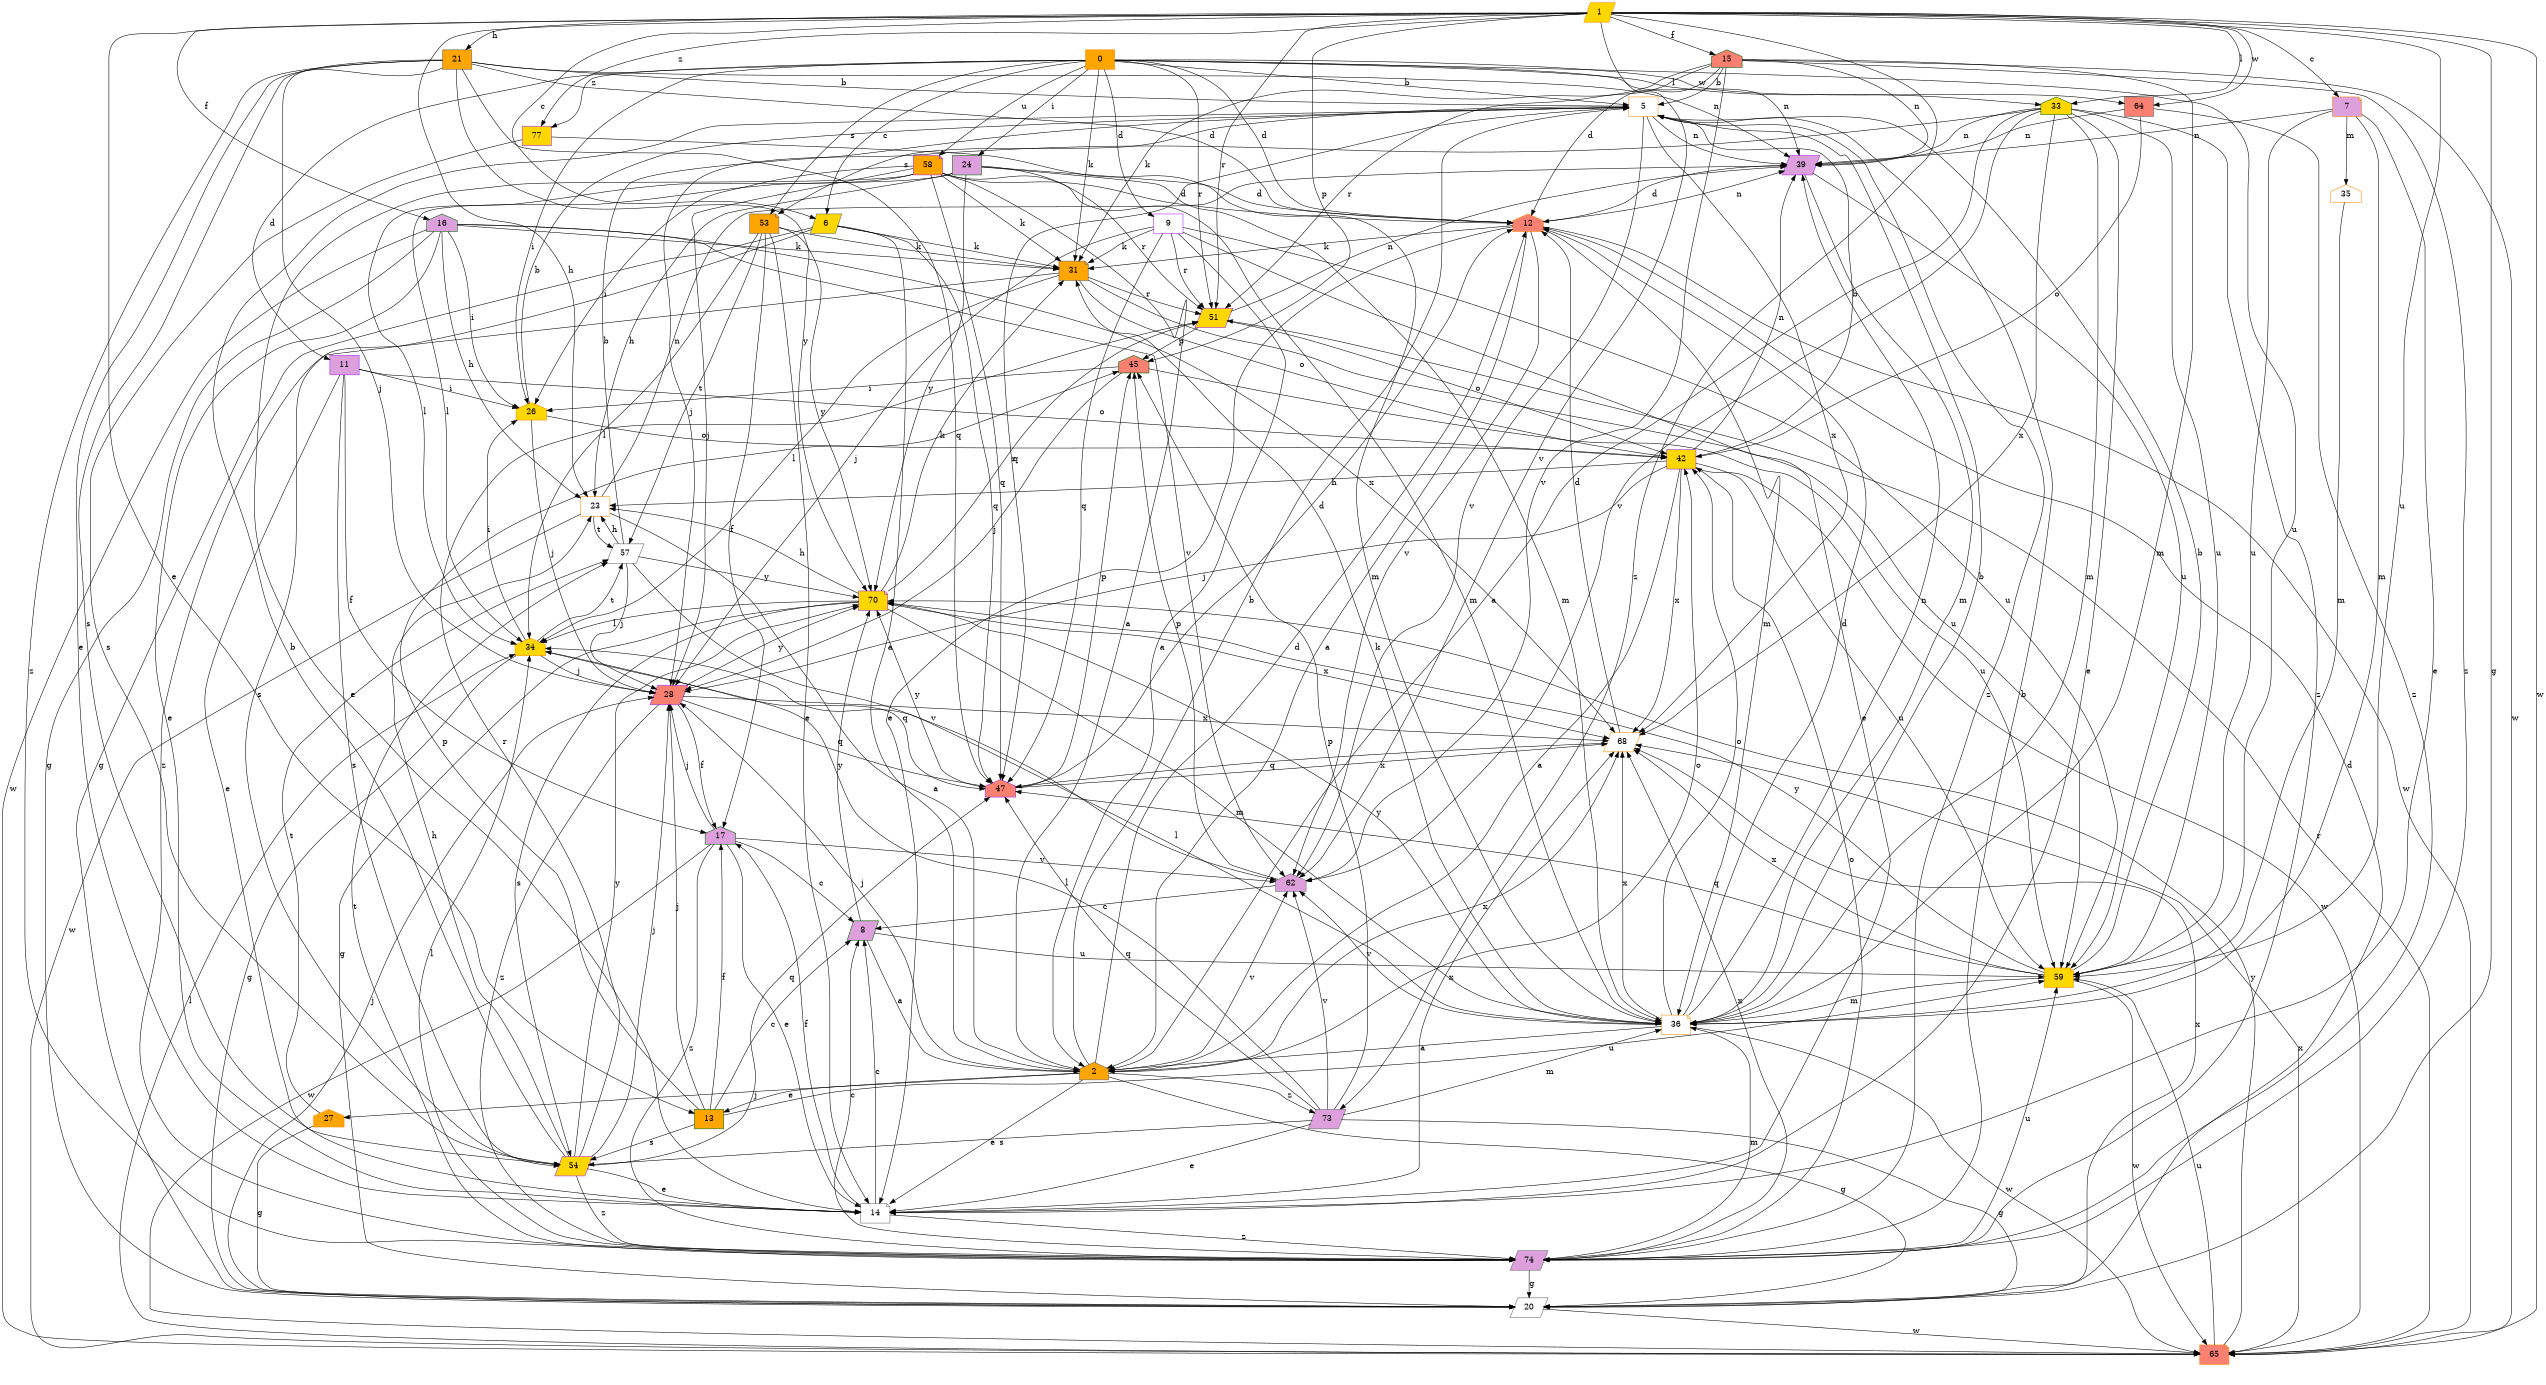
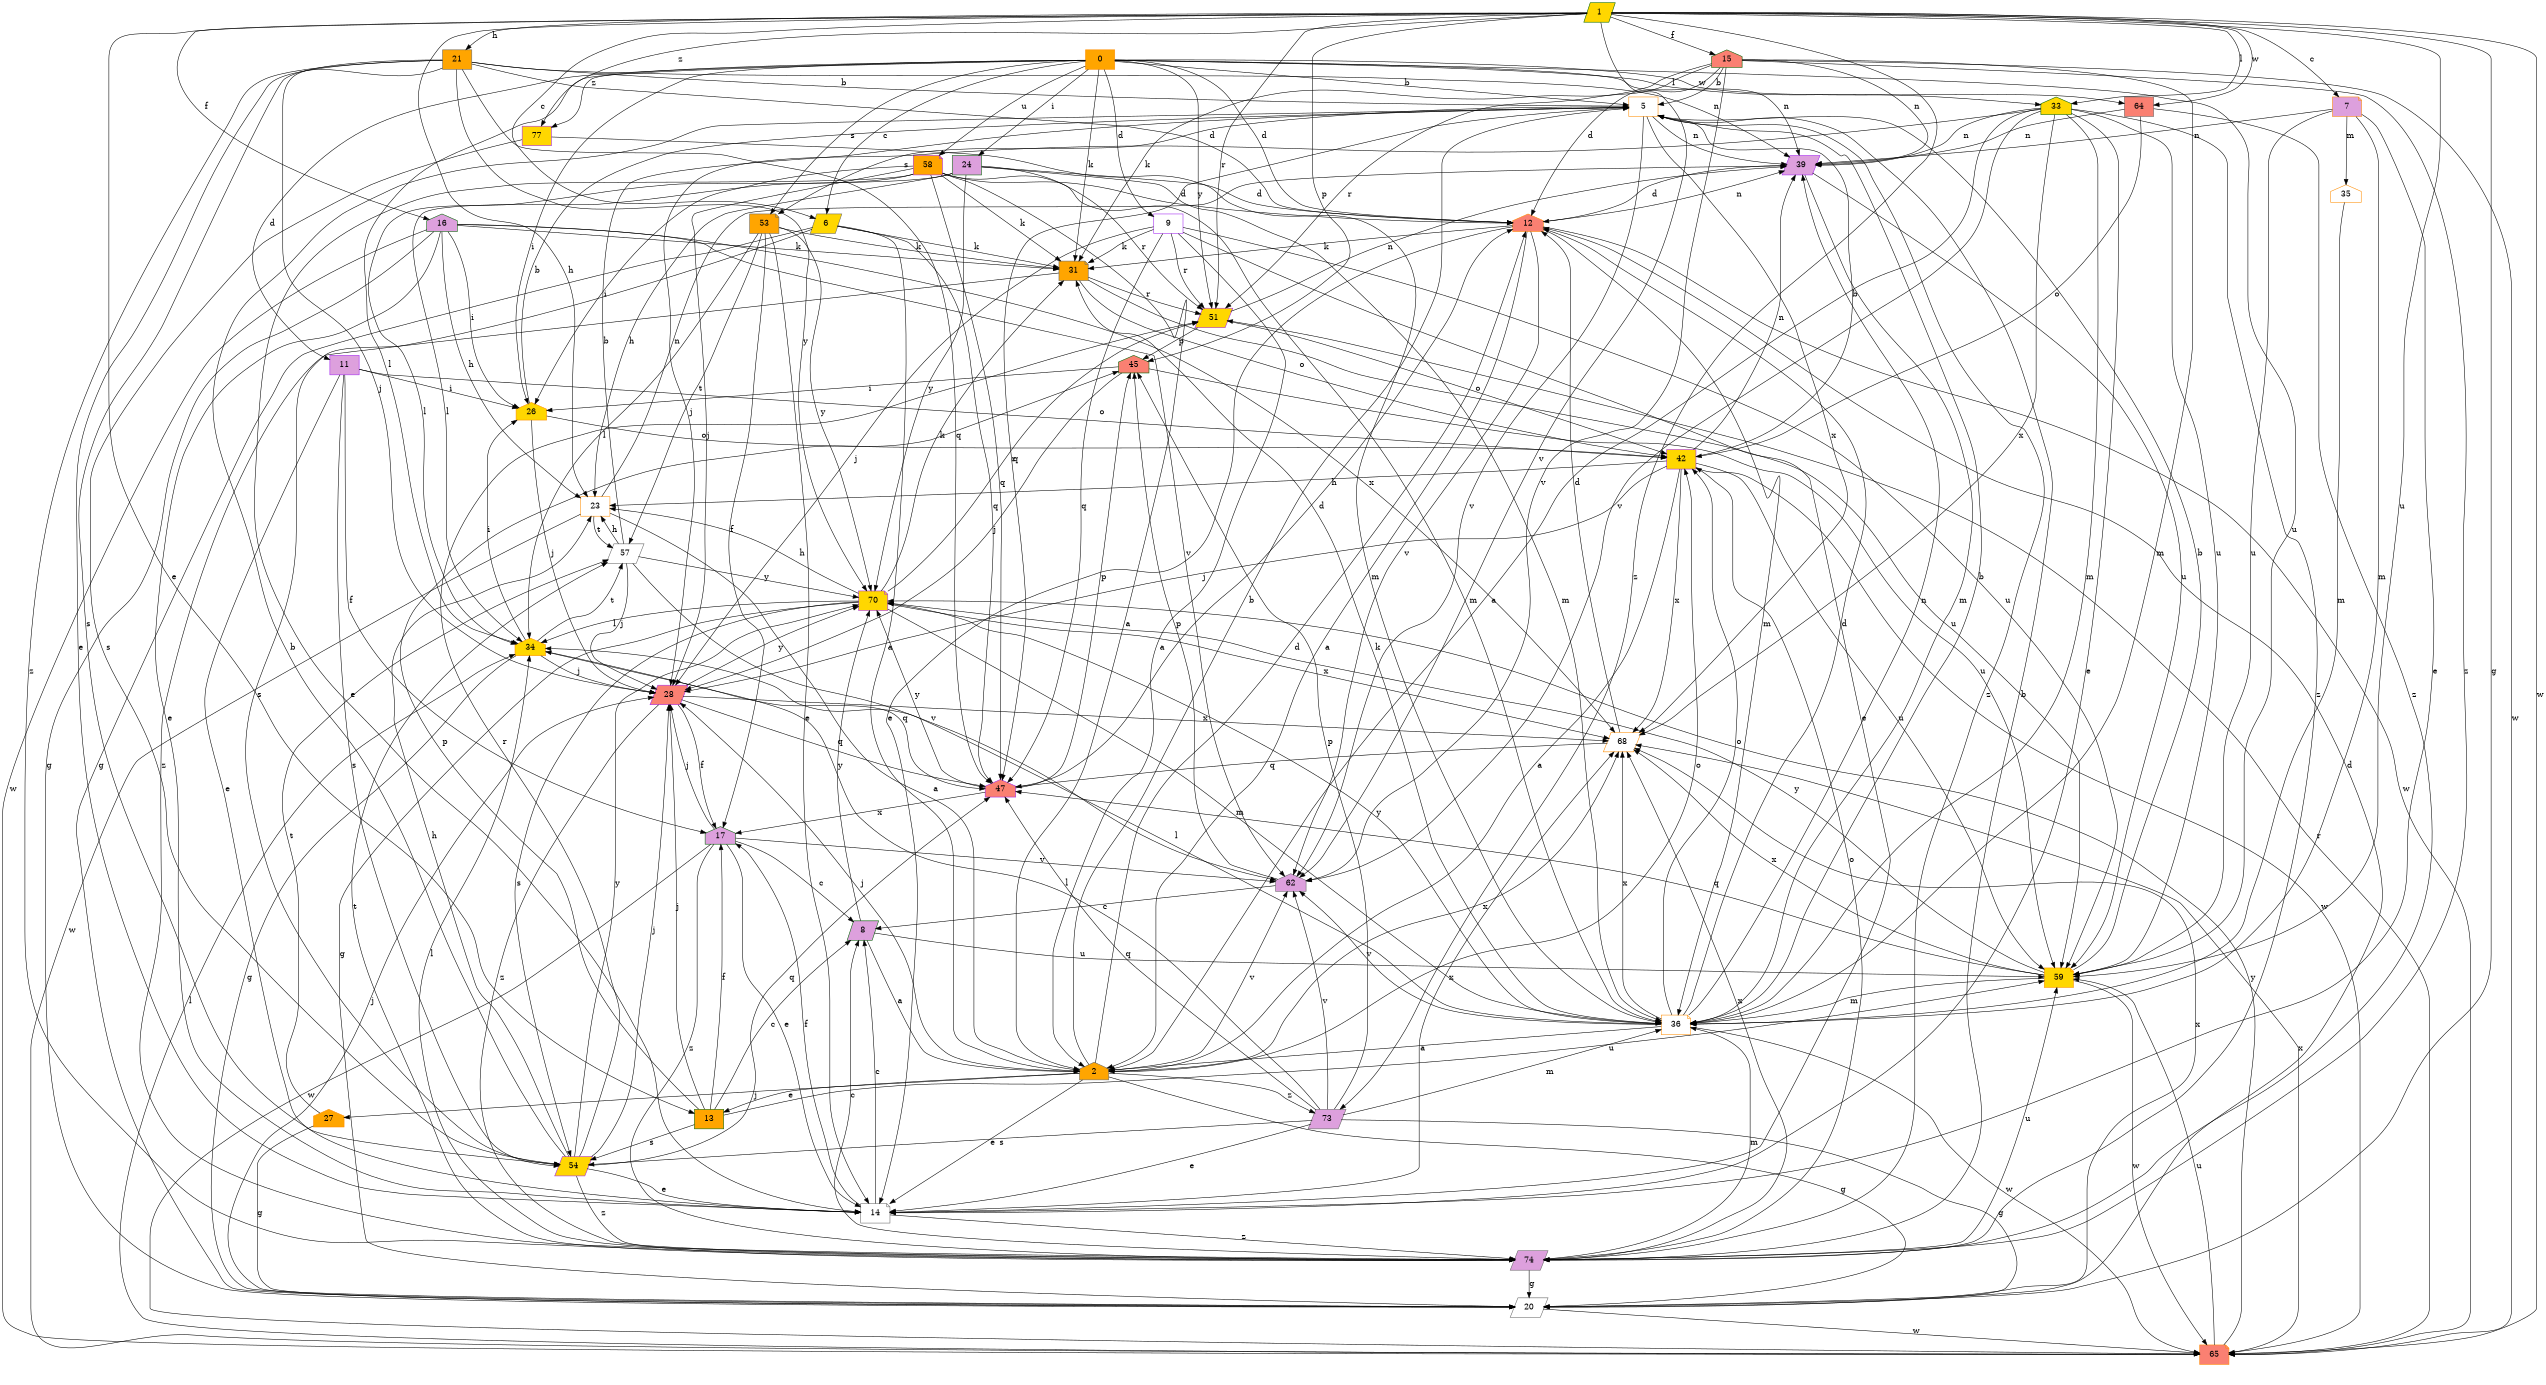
node "1": color darkorange -> darkgreen
edge "0" -> "51": label "r" -> "y"
edge "31" -> "34": now "0" -> "34"
edge "47" -> "68": now "47" -> "17"
